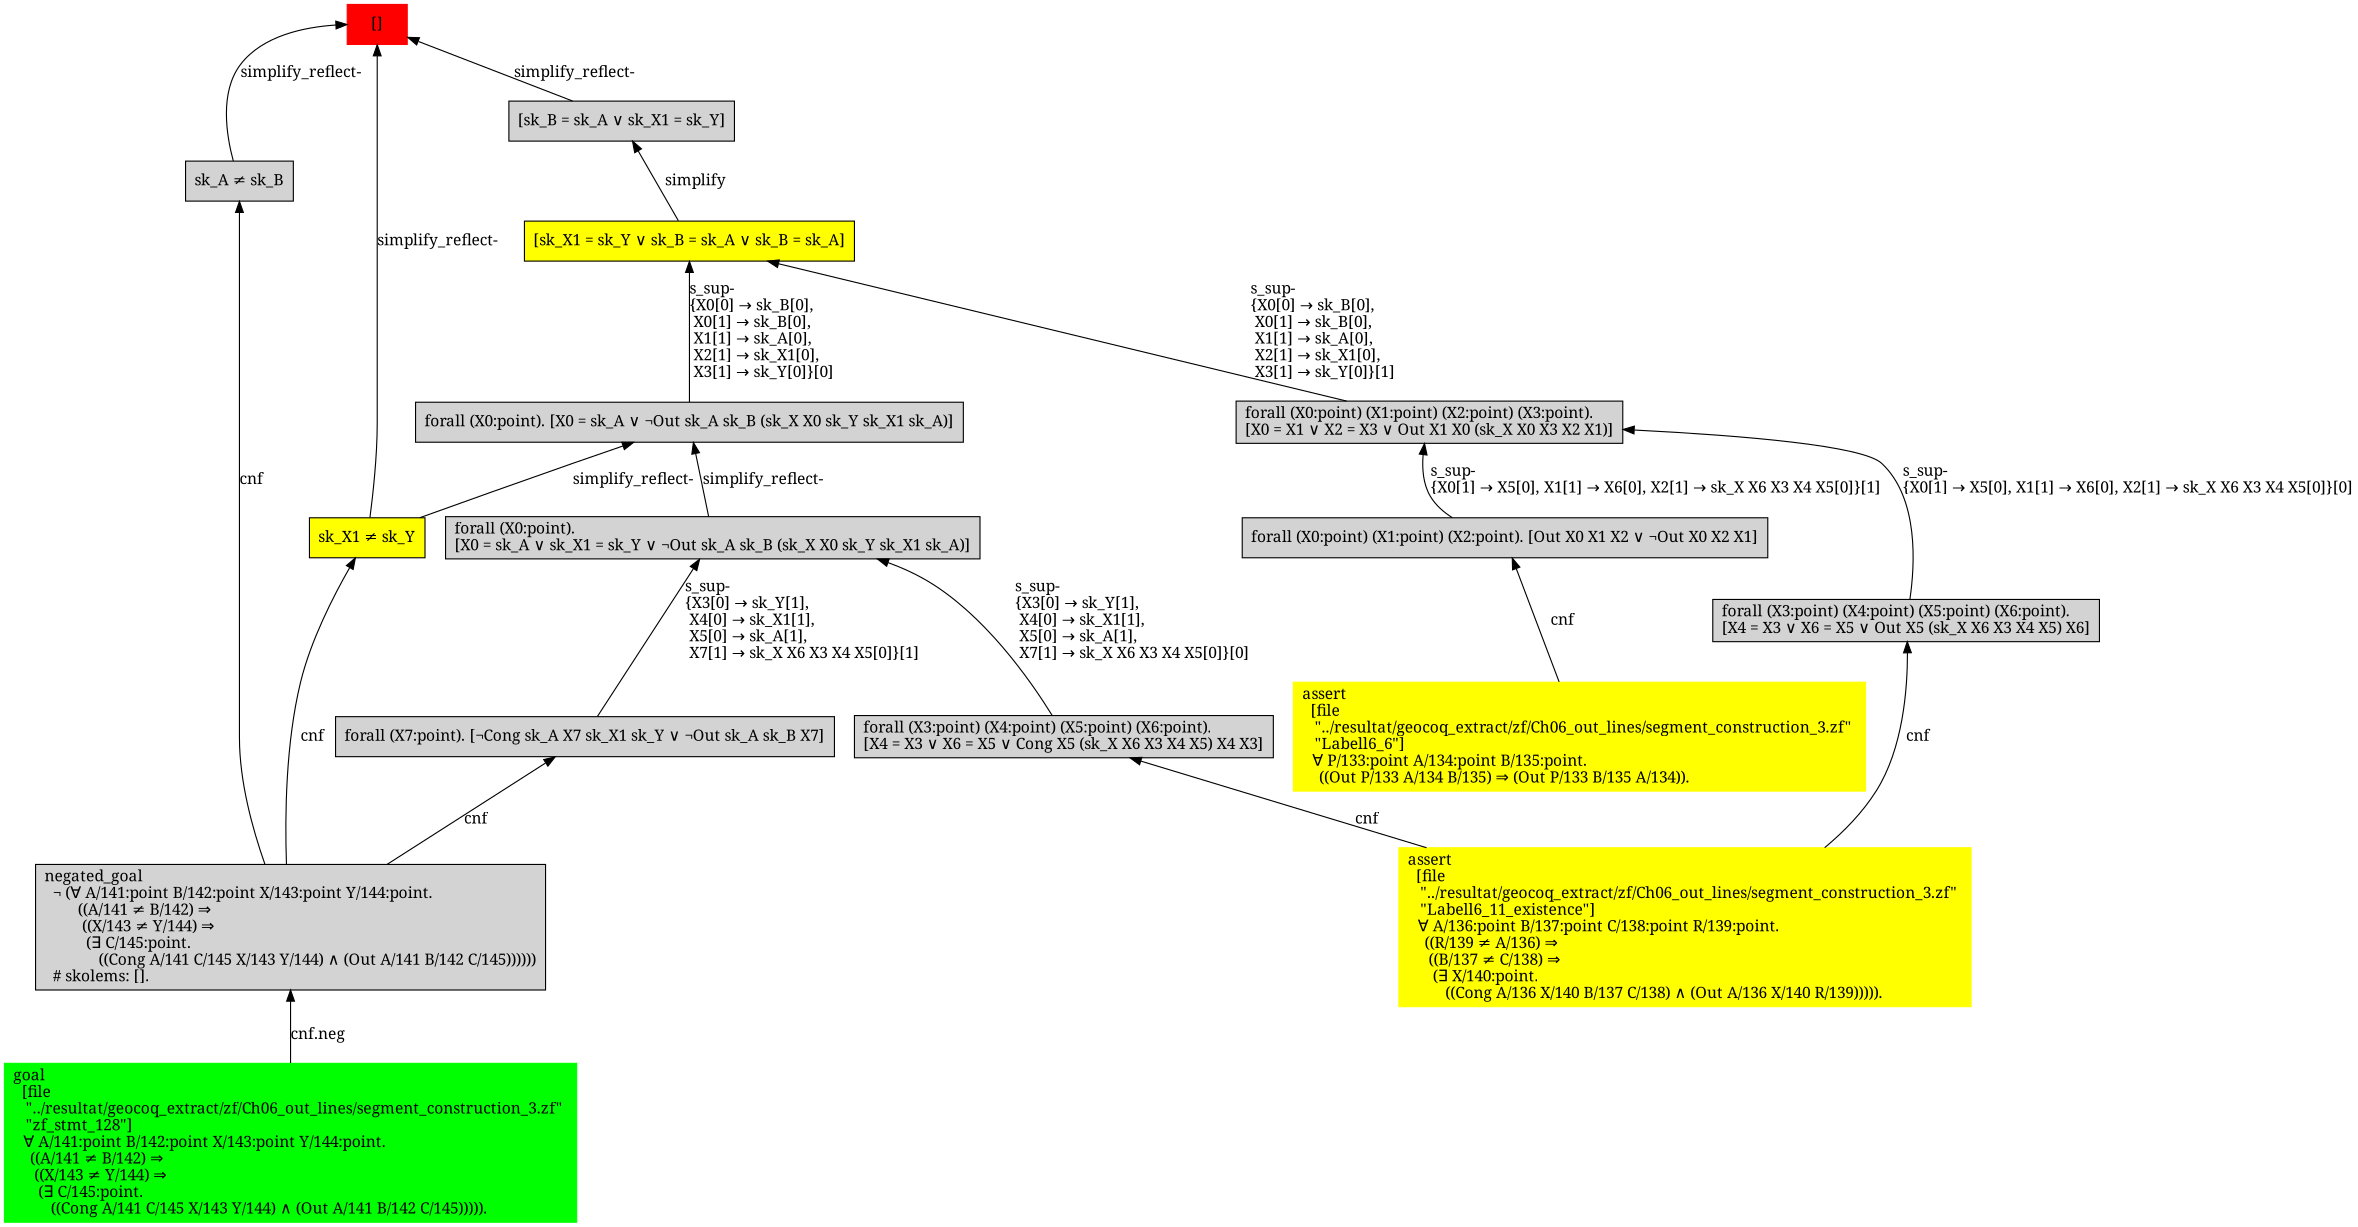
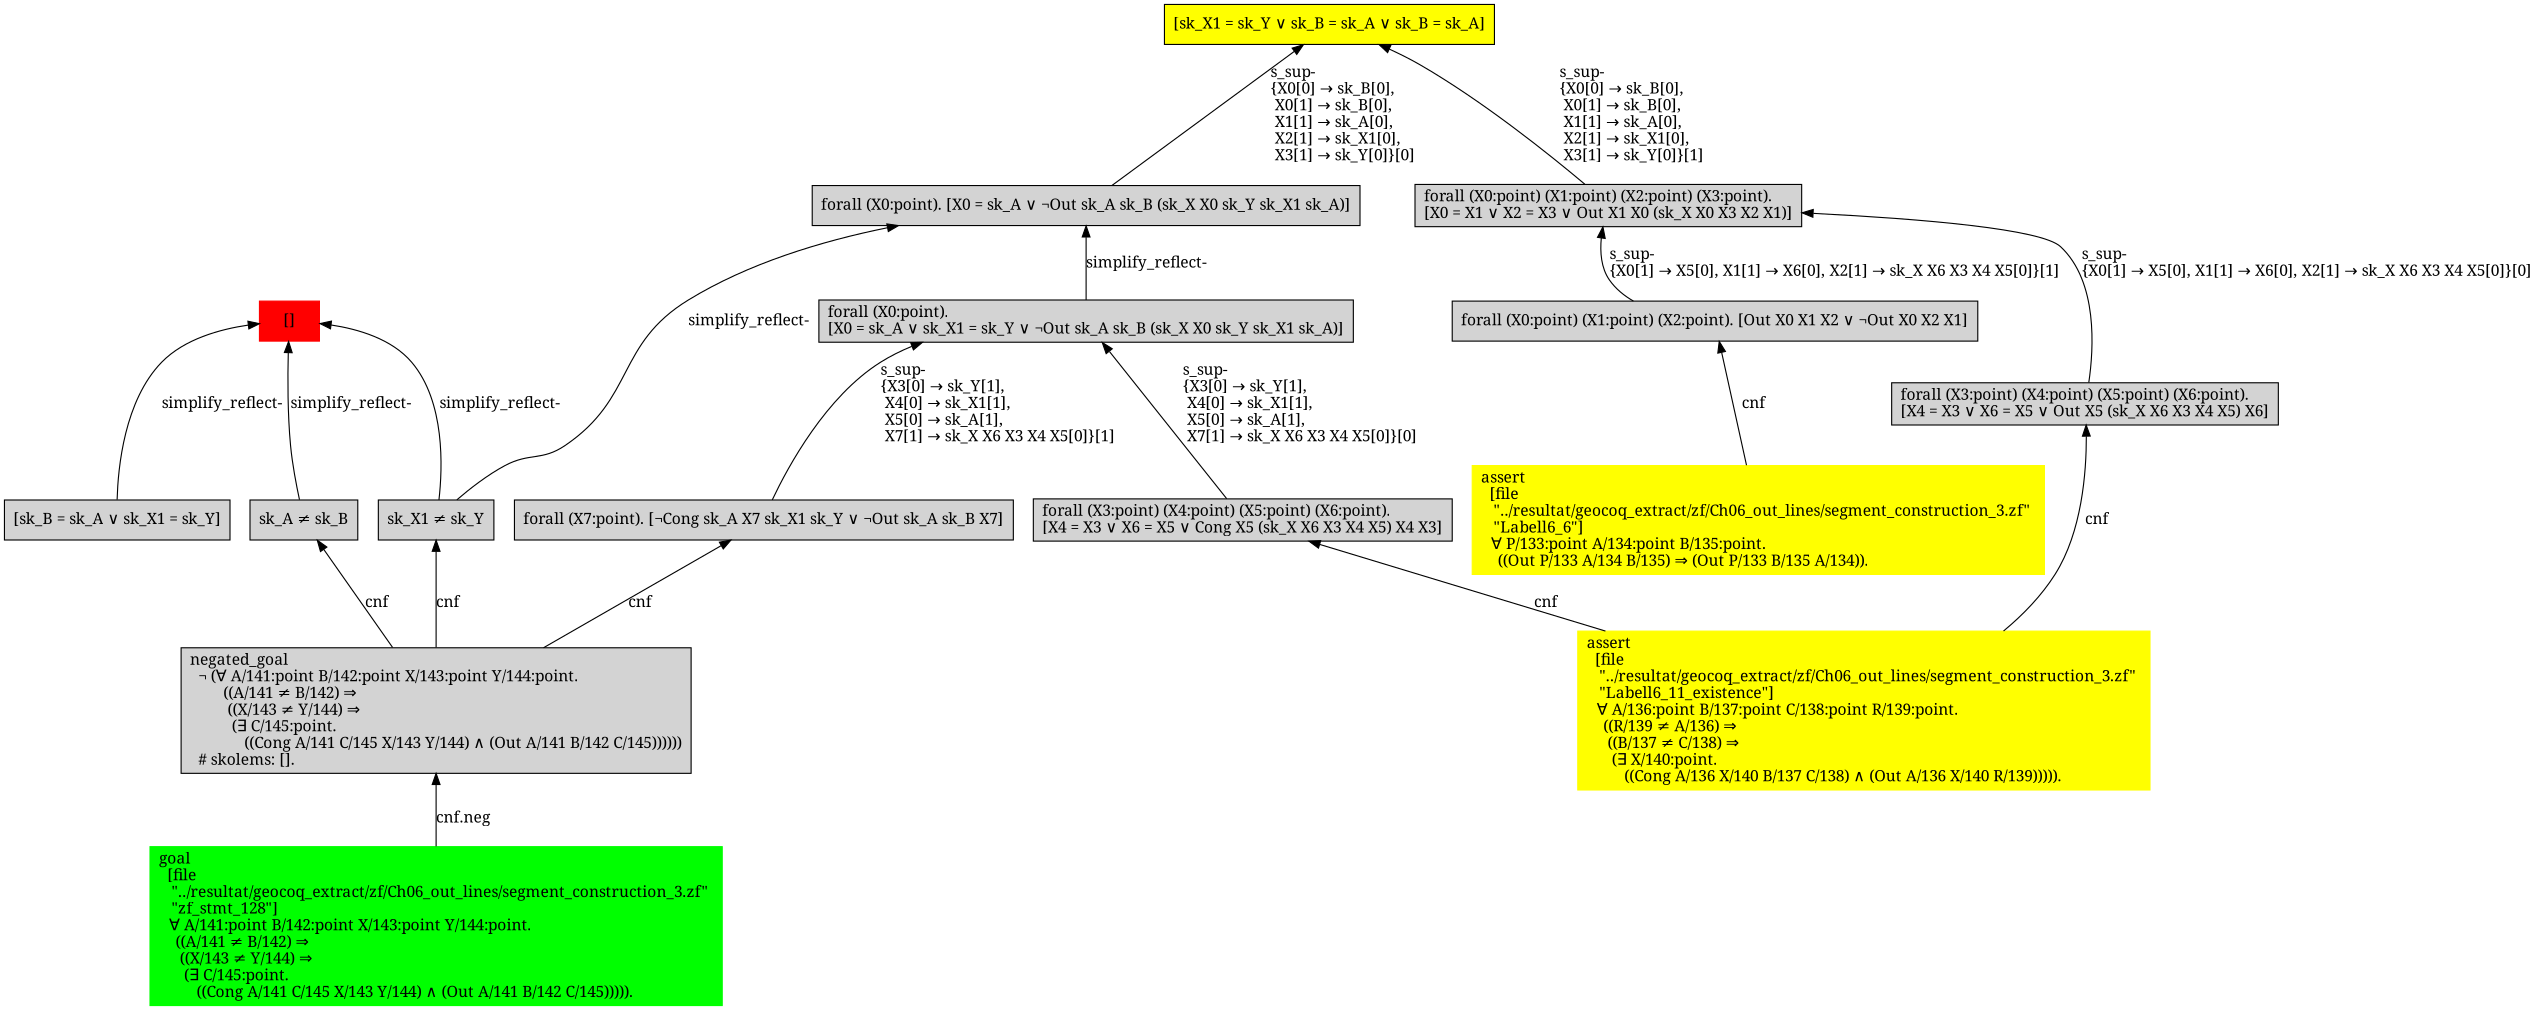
edge "[sk_X1 = sk_Y ∨ sk_B = sk_A ∨ sk_B = sk_A]" -> "[sk_B = sk_A ∨ sk_X1 = sk_Y]": removed, label "simplify"
node "sk_X1 ≠ sk_Y": fillcolor yellow -> lightgrey
